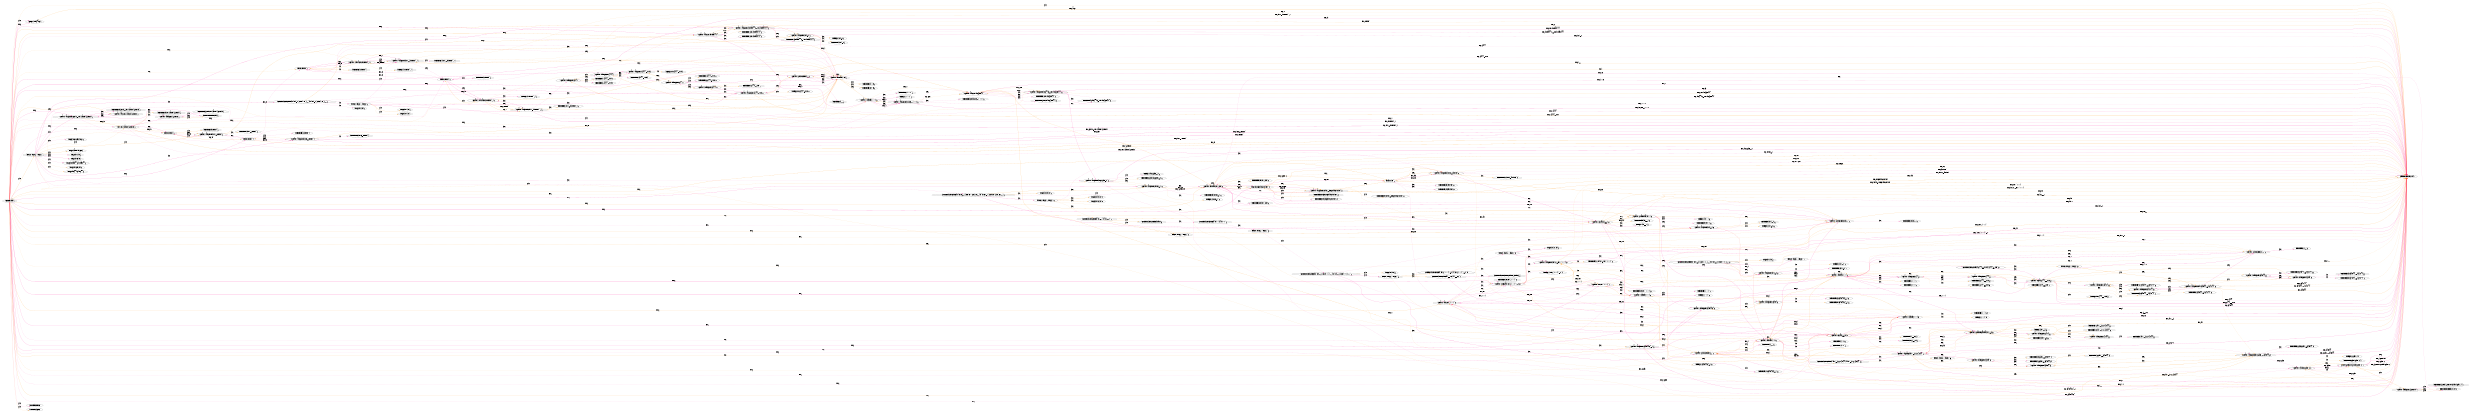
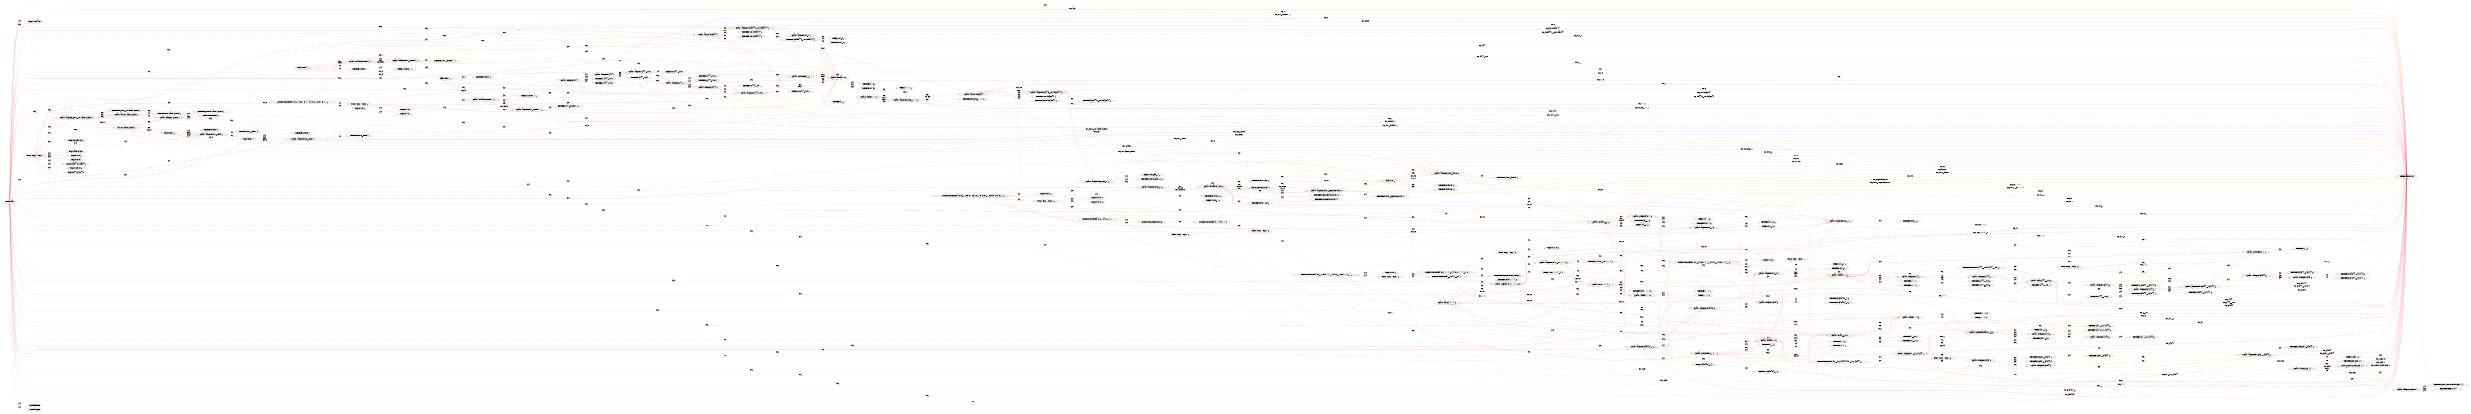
node "(IDENTIFIER,V,1 << V)": removed
edge "(<operator>.lessThan,set < pset)" -> "(first,first(set))": label "DDG: cycles / 2" -> "CDG: "
